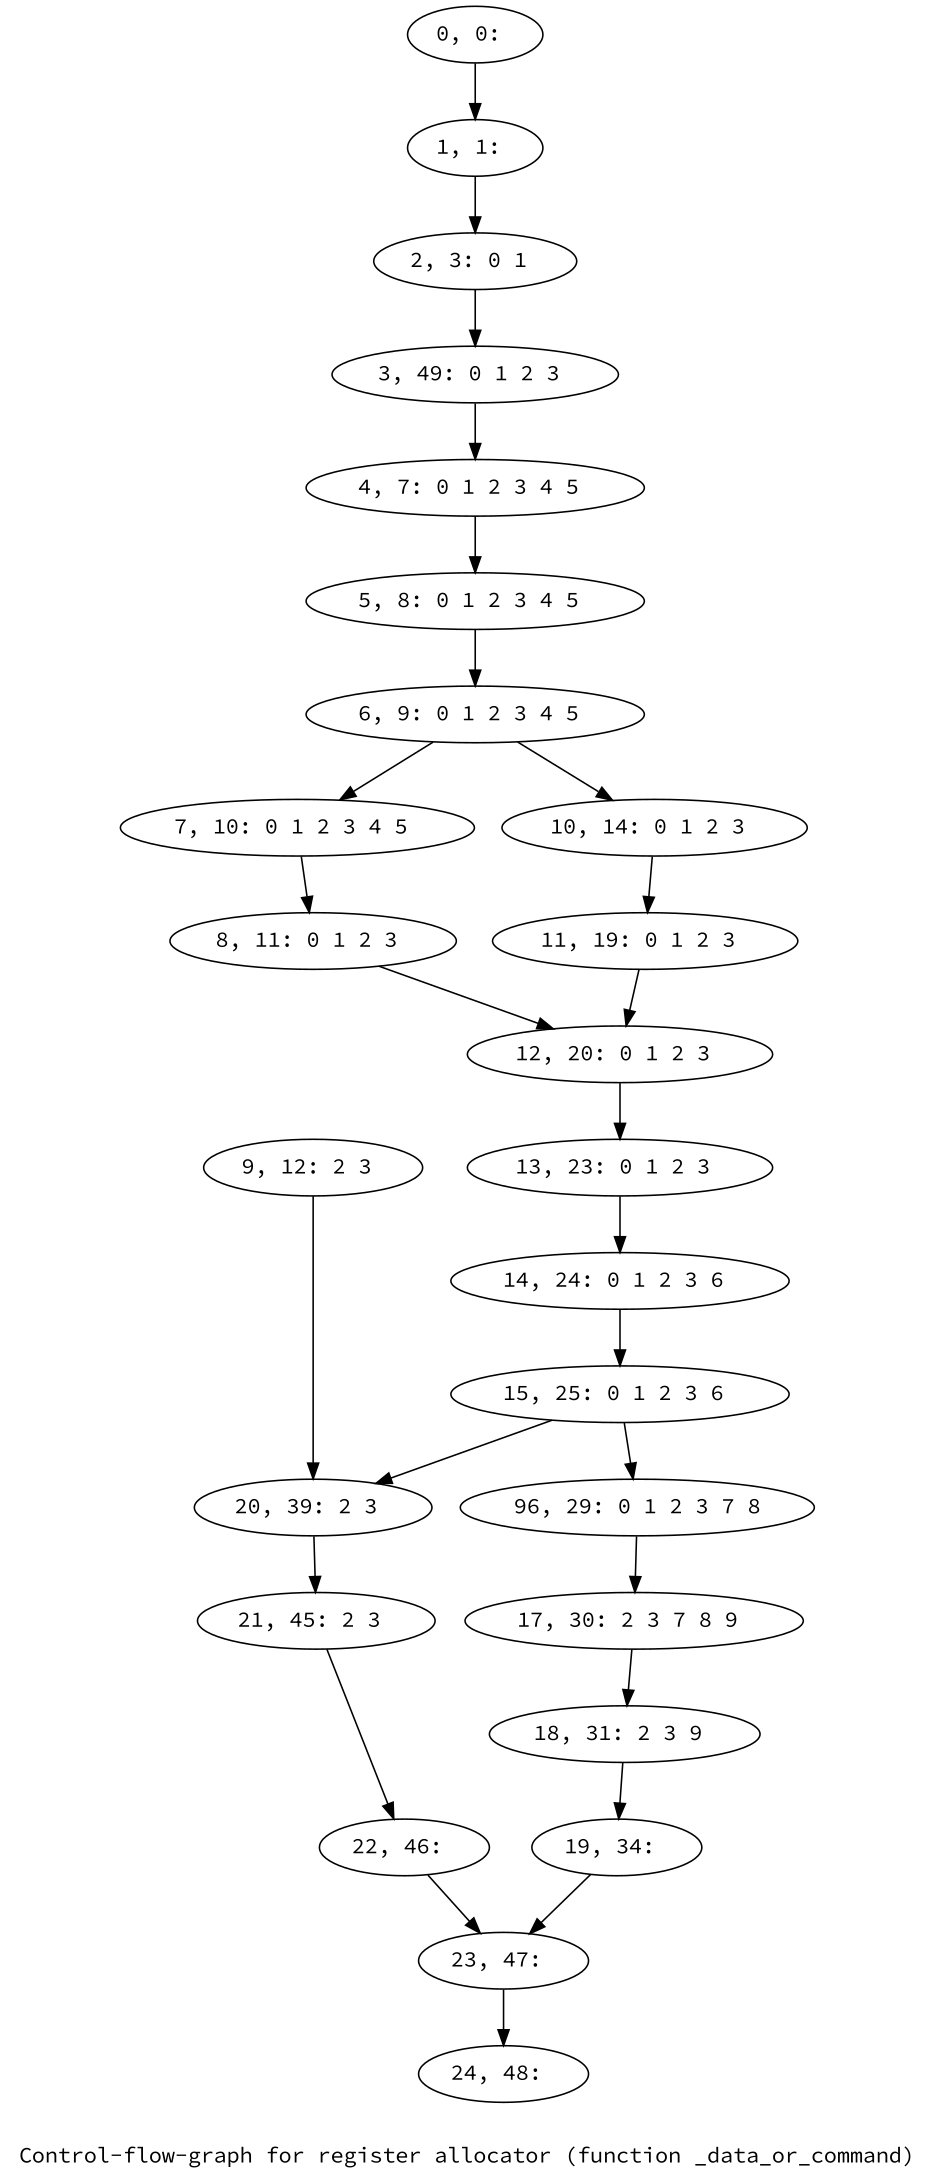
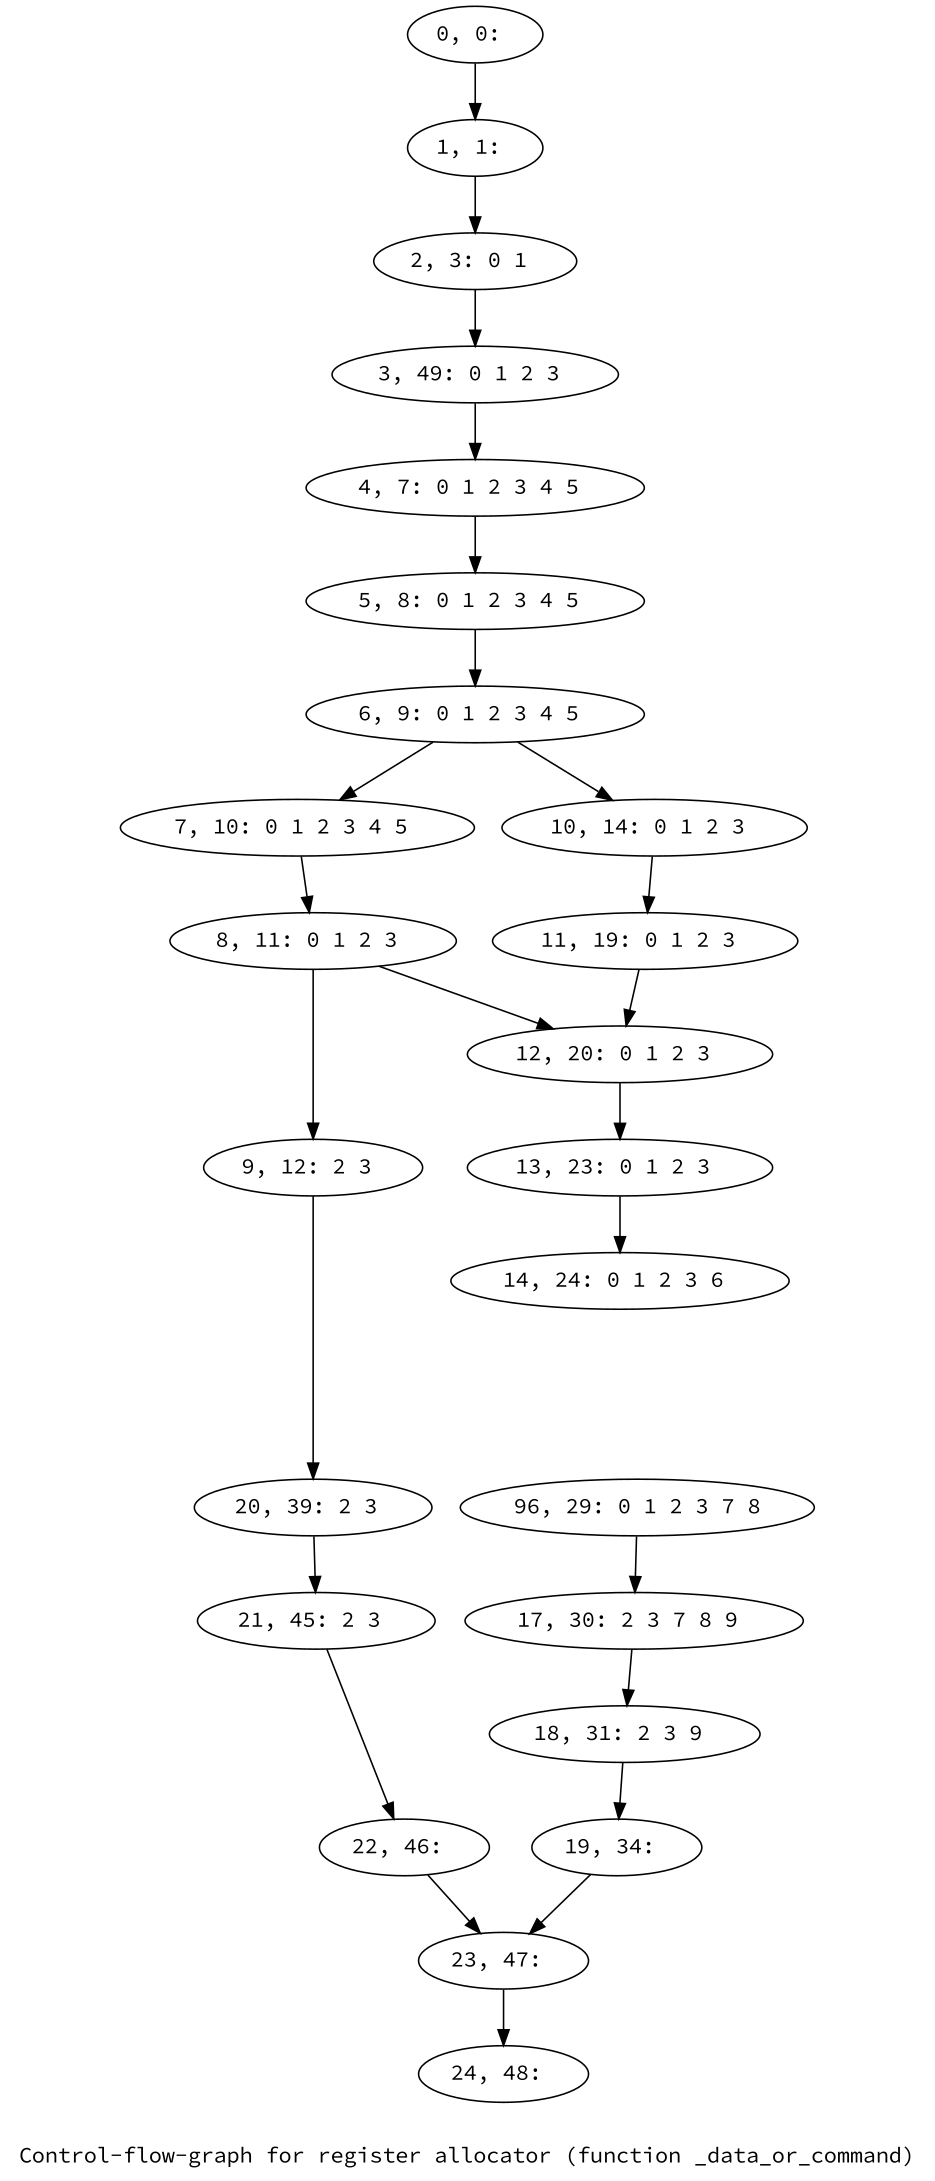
edge "8, 11: 0 1 2 3" -> "9, 12: 2 3": added
node "15, 25: 0 1 2 3 6": removed
